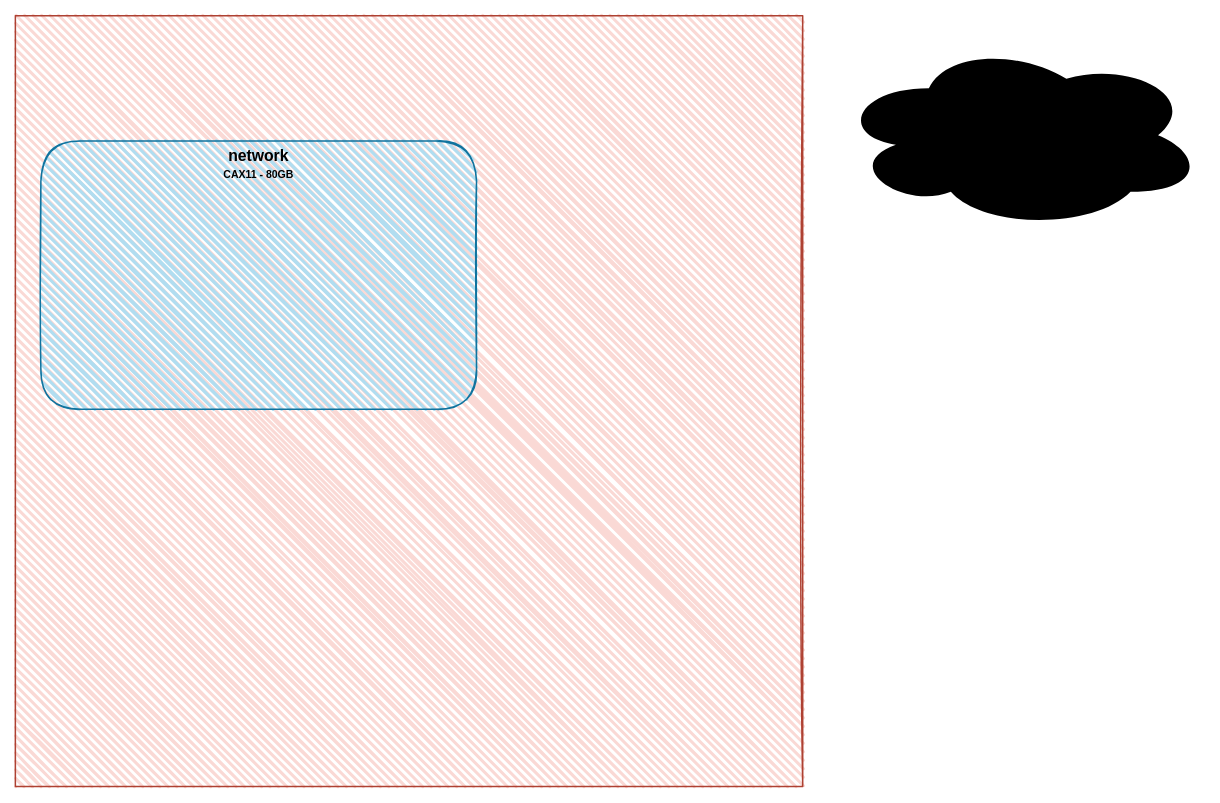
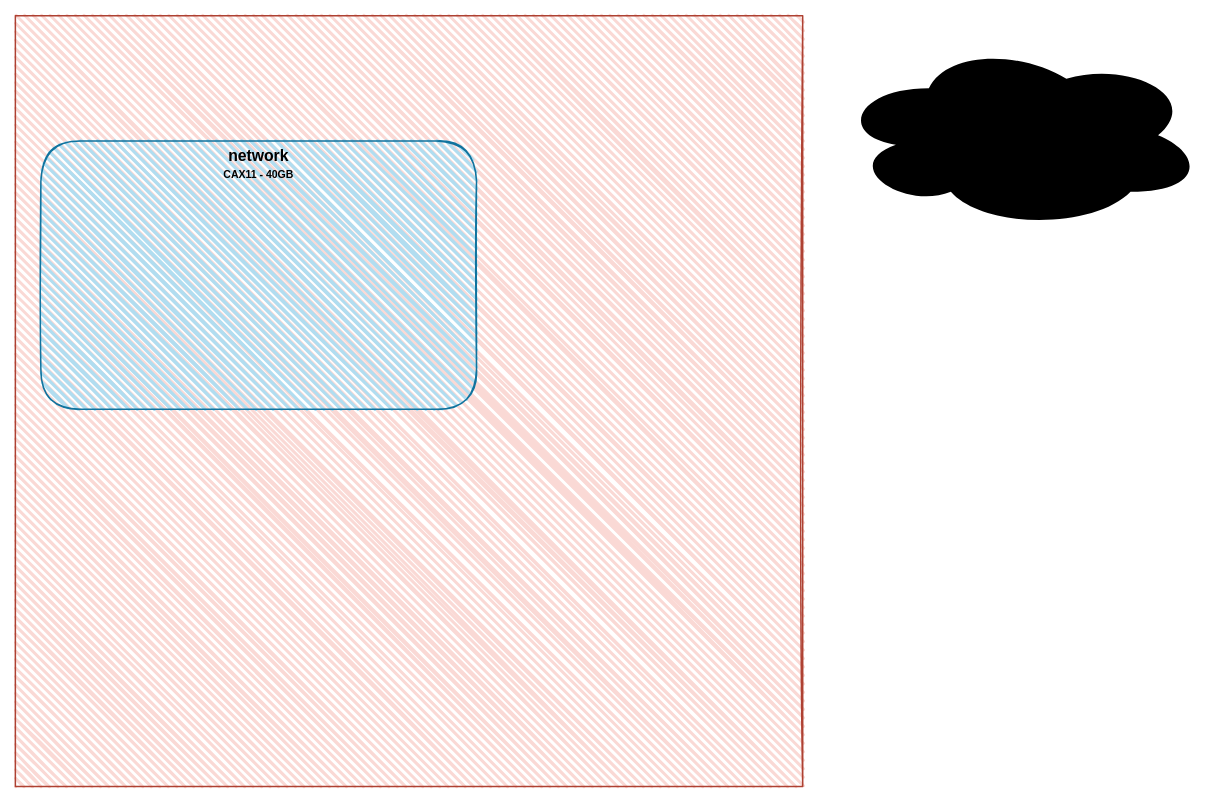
node "CAX11 - 80GB": label "CAX11 - 80GB" -> "CAX11 - 40GB"
